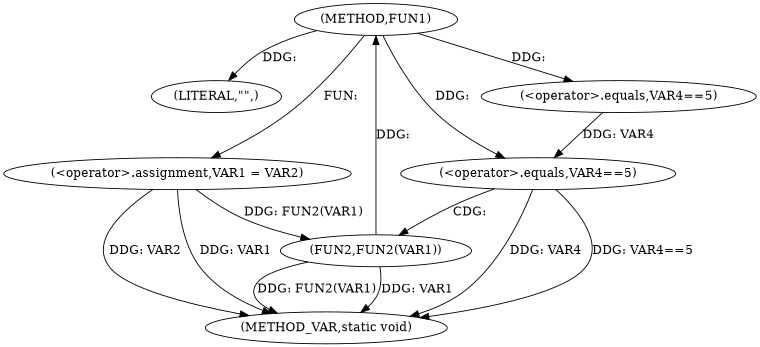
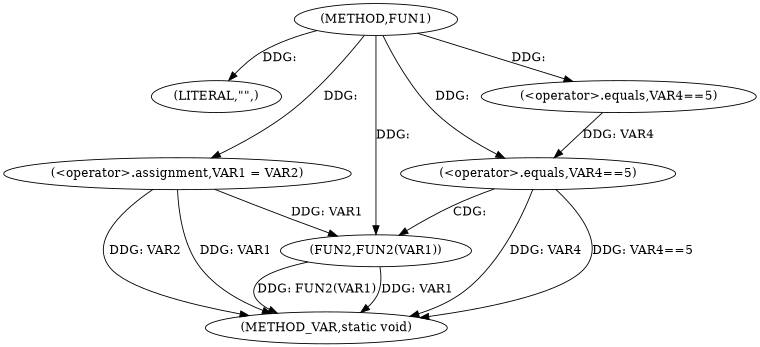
edge "(METHOD,FUN1)" -> "(<operator>.assignment,VAR1 = VAR2)": label "FUN: " -> "DDG: "
edge "(FUN2,FUN2(VAR1))" -> "(METHOD,FUN1)": reversed
edge "(<operator>.assignment,VAR1 = VAR2)" -> "(FUN2,FUN2(VAR1))": label "DDG: FUN2(VAR1)" -> "DDG: VAR1"
